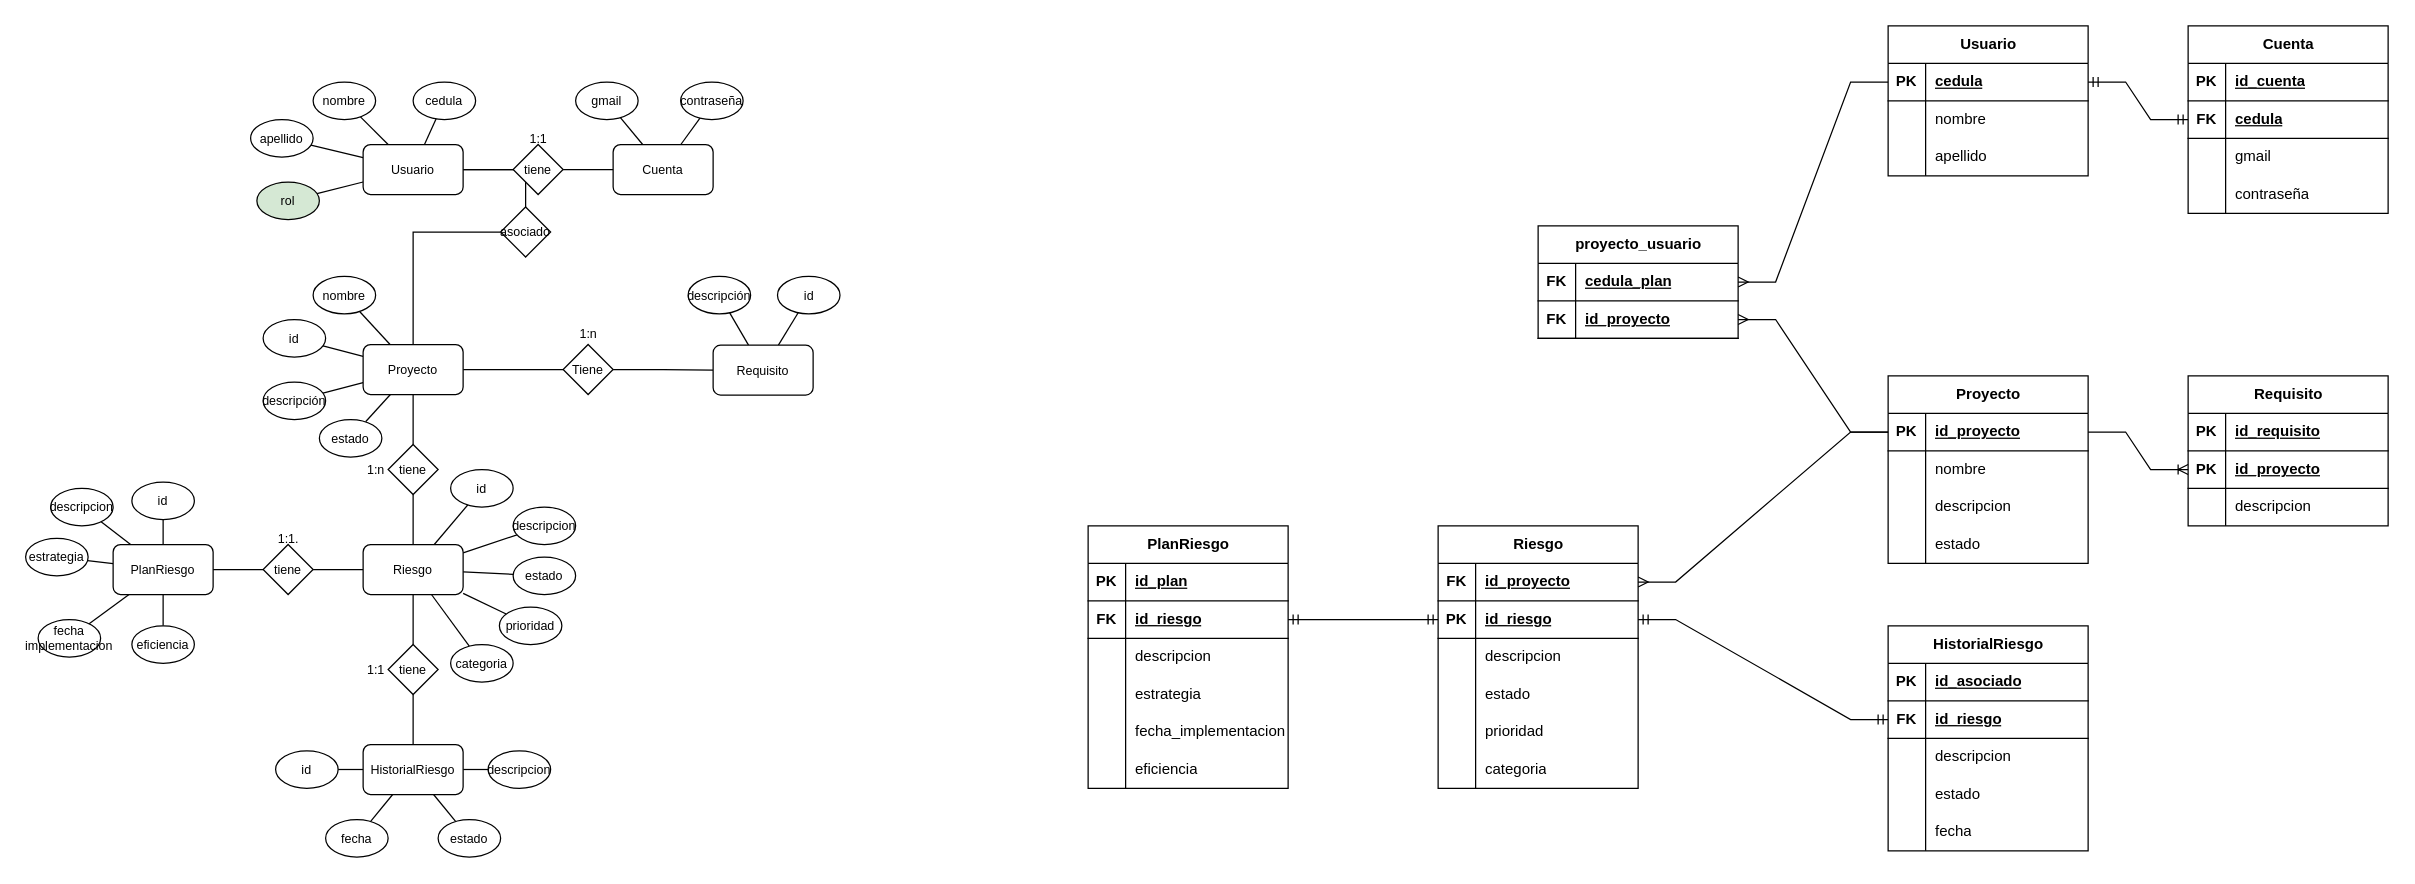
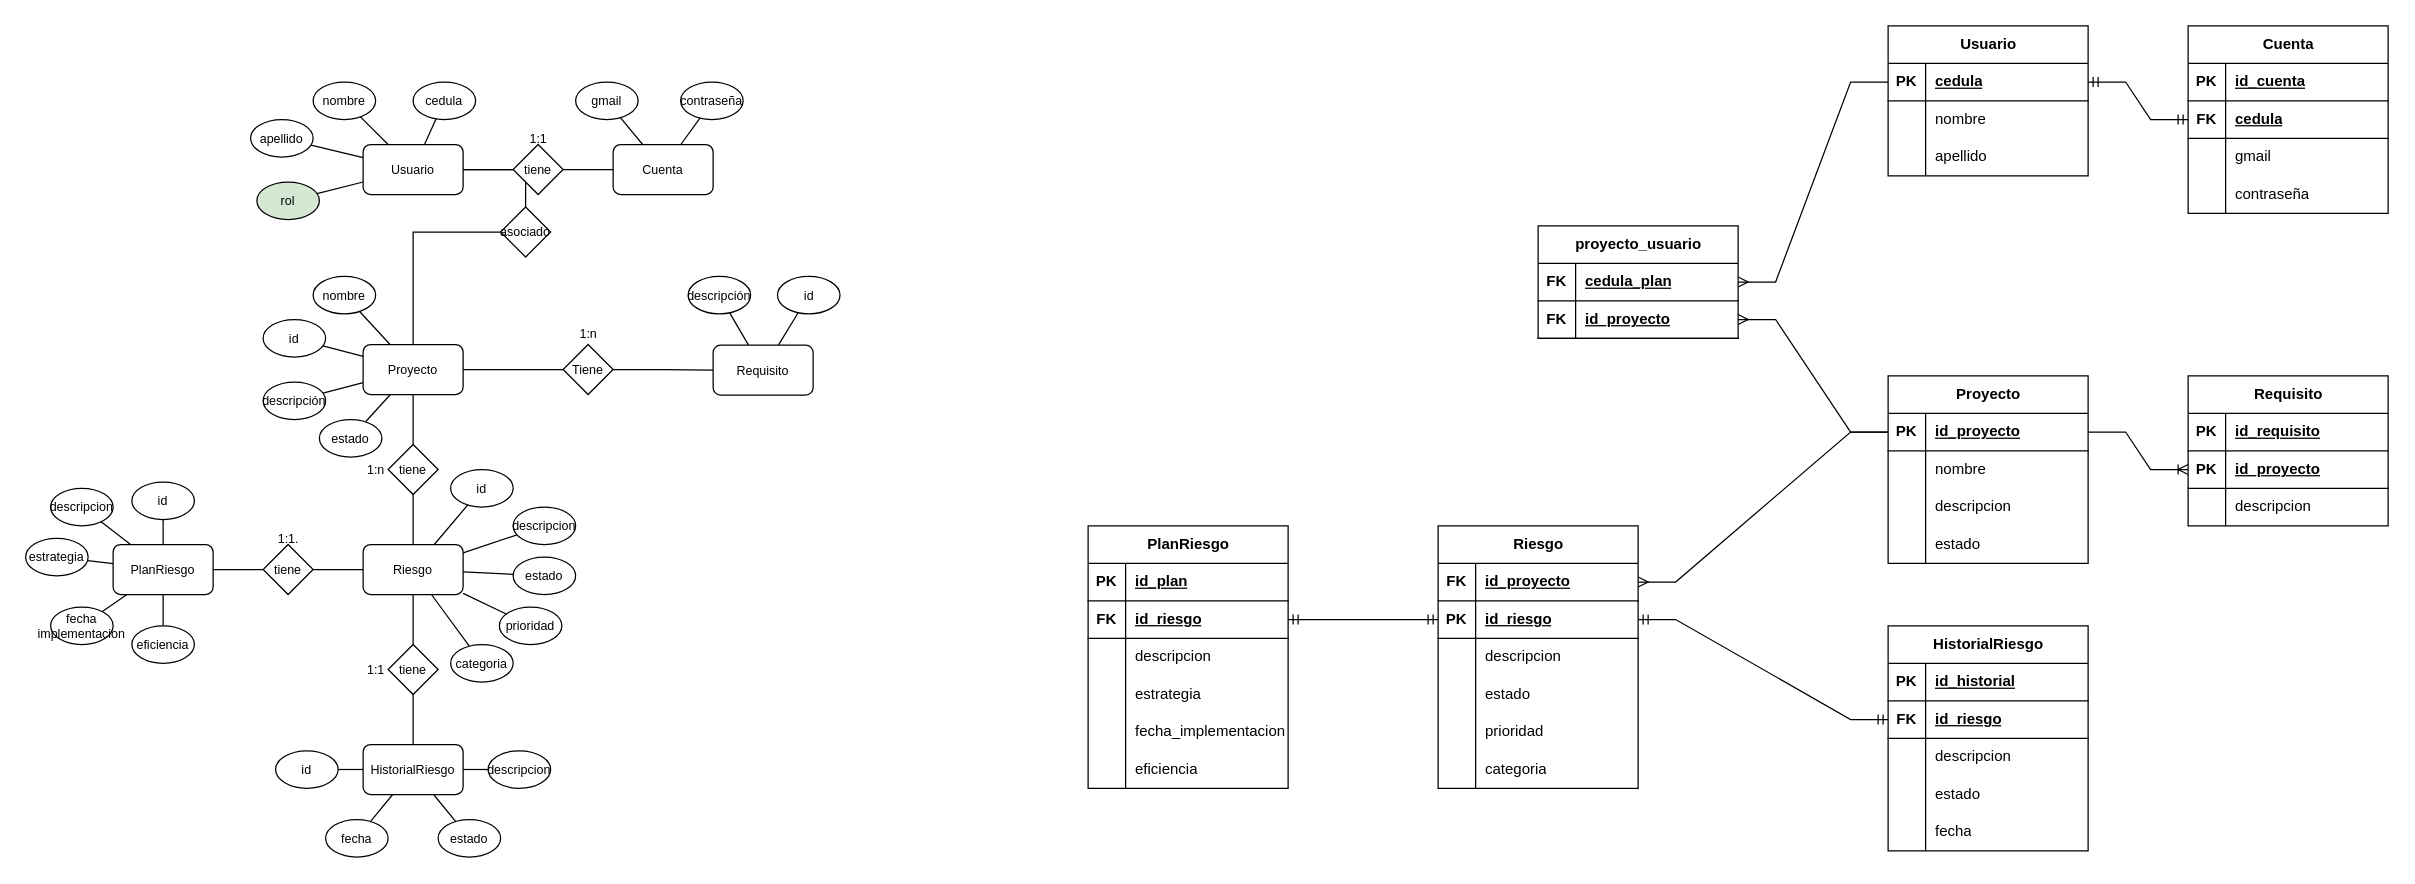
node "fecha implementacion": moved (69, 638) -> (82, 626)
node "id_asociado": label "id_asociado" -> "id_historial"
